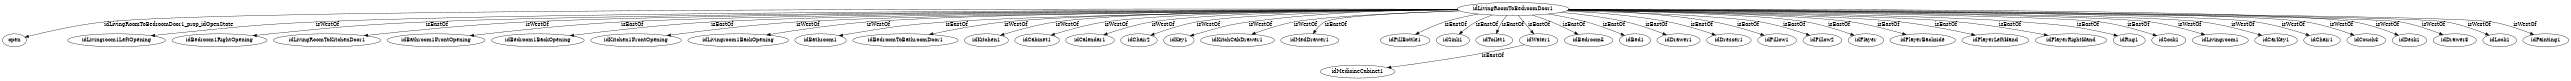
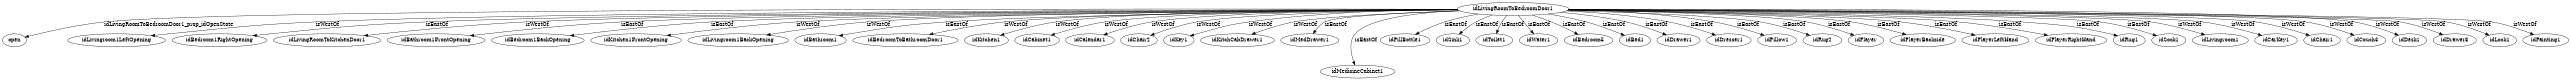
node "idPillow2": label "idPillow2" -> "idRug2"
edge "idWater1" -> "idMedicineCabinet1": now "idLivingRoomToBedroomDoor1" -> "idMedicineCabinet1"
